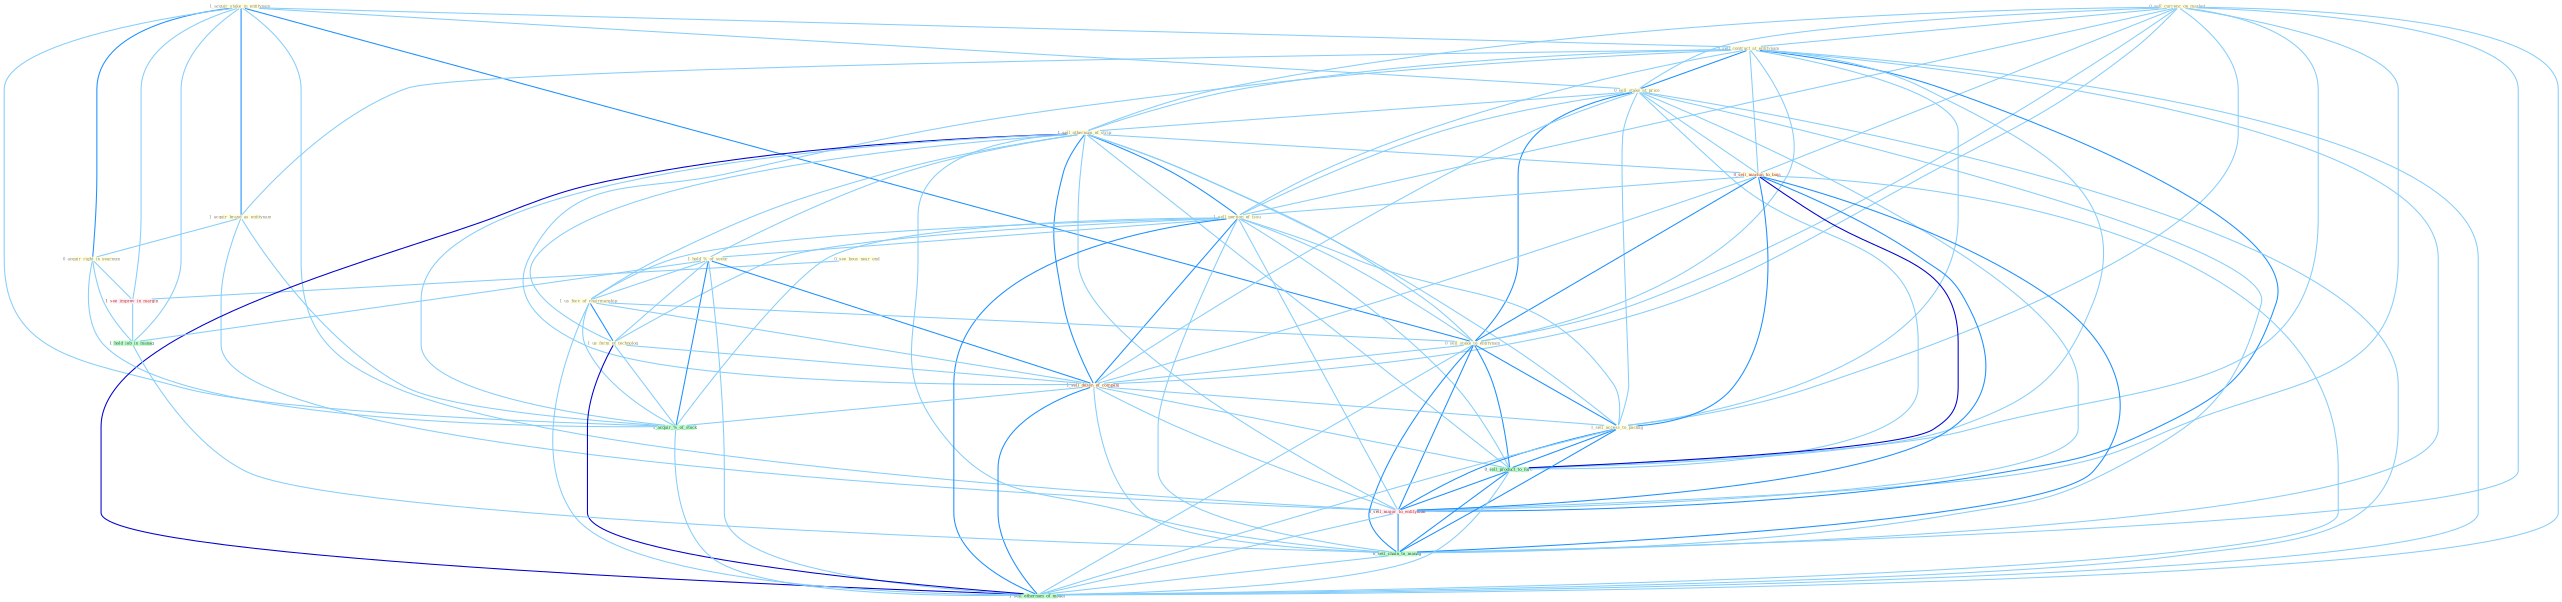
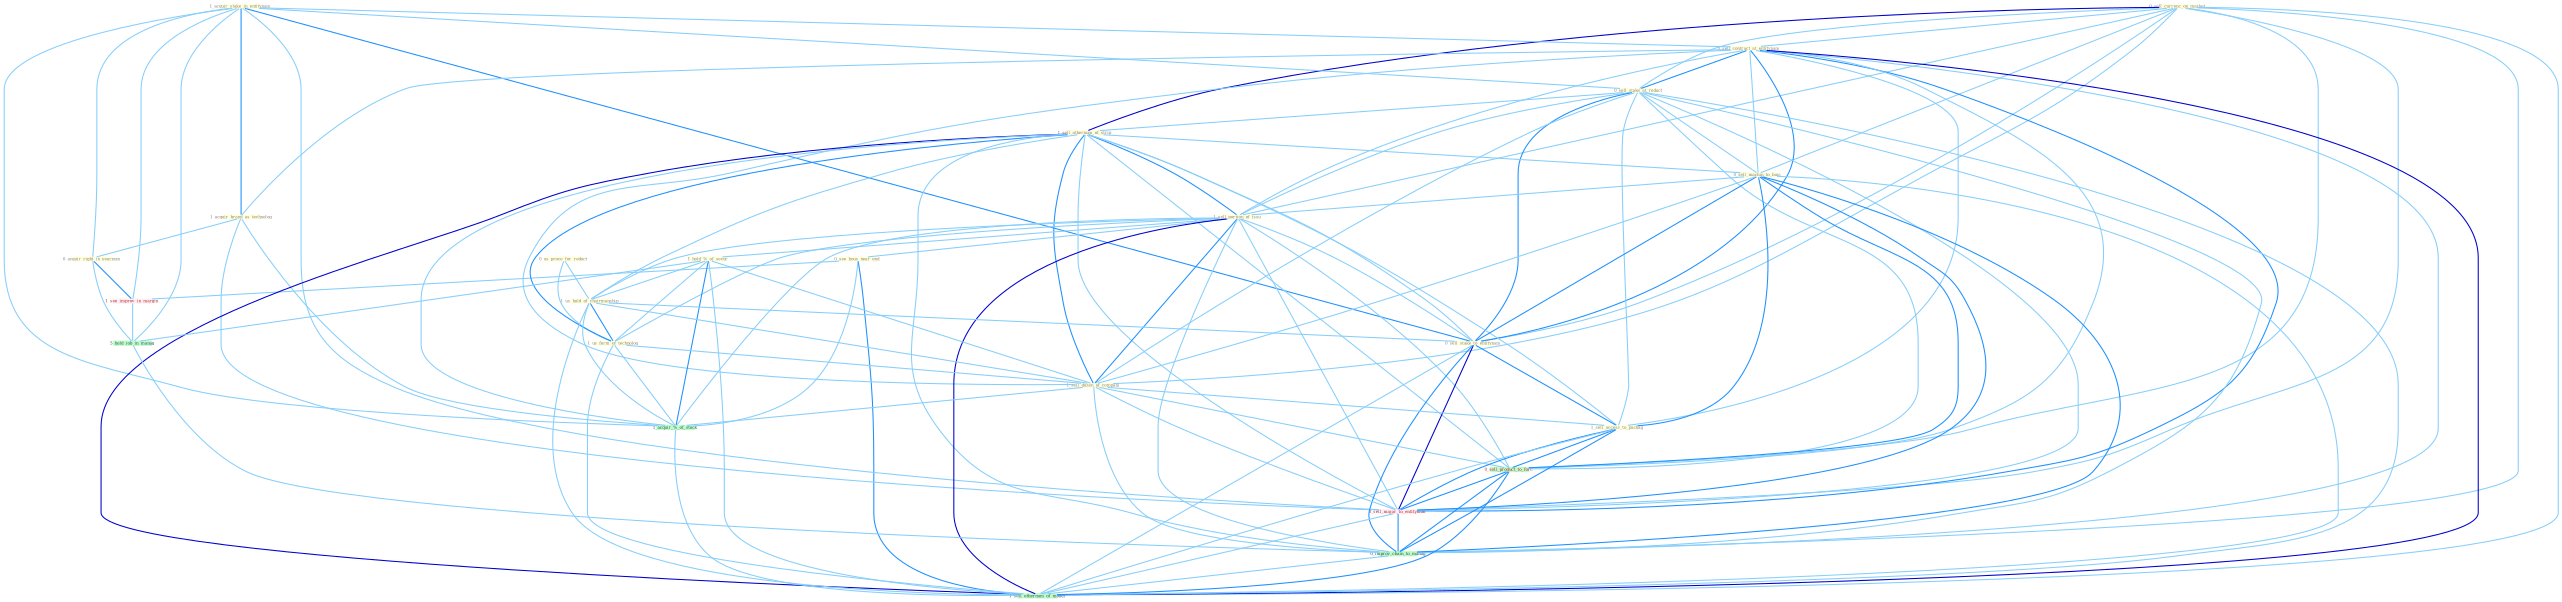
edge "0_sell_currenc_on_market" -- "1_sell_othernum_of_strip": color #87cefa -> #0000cd
edge "0_sell_contract_at_entitynam" -- "1_sell_othernum_of_strip": removed
edge "1_acquir_stake_in_entitynam" -- "0_acquir_right_in_yearnum": color #1e90ff -> #87cefa
node "0_sell_stake_at_price": label "0_sell_stake_at_price" -> "0_sell_stake_at_reduct"
node "0_sell_machin_to_busi": fontcolor #b22222 -> #8b7d6b
edge "1_sell_othernum_of_strip" -- "1_hold_%_of_secur": removed
edge "1_sell_othernum_of_strip" -- "1_us_form_of_technolog": color #87cefa -> #1e90ff
node "1_acquir_brand_as_entitynam": label "1_acquir_brand_as_entitynam" -> "1_acquir_brand_as_technolog"
edge "0_sell_contract_at_entitynam" -- "0_sell_stake_to_entitynam": color #87cefa -> #1e90ff
node "0_us_proce_for_reduct": added
edge "0_acquir_right_in_yearnum" -- "1_see_improv_in_margin": color #87cefa -> #1e90ff
edge "1_sell_portion_of_issu" -- "1_sell_access_to_packag": now "1_sell_portion_of_issu" -- "0_see_hous_near_end"
node "1_us_forc_of_chairmanship": label "1_us_forc_of_chairmanship" -> "1_us_hold_of_chairmanship"
edge "0_sell_currenc_on_market" -- "1_sell_access_to_packag": removed
edge "1_sell_portion_of_issu" -- "1_sell_othernum_of_model": color #1e90ff -> #0000cd
edge "1_hold_%_of_secur" -- "1_sell_dozen_of_compani": color #1e90ff -> #87cefa
node "1_hold_job_in_manag": label "1_hold_job_in_manag" -> "5_hold_job_in_manag"
edge "0_sell_stake_to_entitynam" -- "1_sell_dozen_of_compani": removed
node "1_sell_dozen_of_compani": fontcolor #b22222 -> #8b7d6b
edge "0_sell_stake_to_entitynam" -- "0_sell_product_to_forc": removed
edge "0_acquir_right_in_yearnum" -- "1_acquir_%_of_stock": now "0_see_hous_near_end" -- "1_acquir_%_of_stock"
edge "0_sell_machin_to_busi" -- "0_sell_product_to_forc": color #0000cd -> #1e90ff
edge "0_sell_stake_to_entitynam" -- "0_sell_major_to_entitynam": color #1e90ff -> #0000cd
node "0_sell_product_to_forc": fontcolor #2f4f4f -> #b22222
edge "1_sell_dozen_of_compani" -- "1_sell_othernum_of_model": now "0_see_hous_near_end" -- "1_sell_othernum_of_model"
node "0_sell_chain_to_manag": label "0_sell_chain_to_manag" -> "0_improv_chain_to_manag"
edge "1_us_form_of_technolog" -- "1_sell_othernum_of_model": color #0000cd -> #87cefa
edge "0_sell_contract_at_entitynam" -- "1_sell_othernum_of_model": color #87cefa -> #0000cd
edge "0_sell_product_to_forc" -- "1_sell_othernum_of_model": color #87cefa -> #1e90ff
